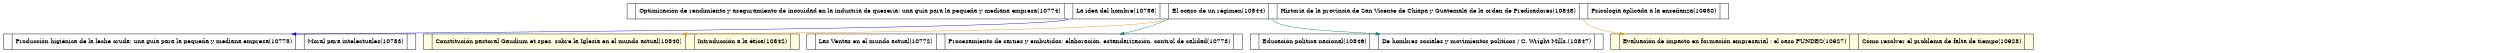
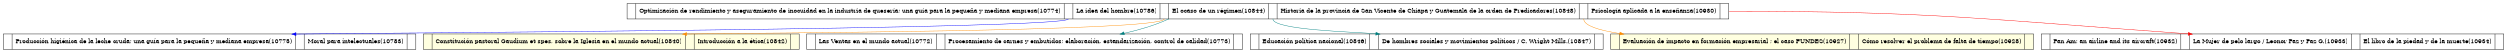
node "Pan Am: an airline and its aircraft(10932)": added
